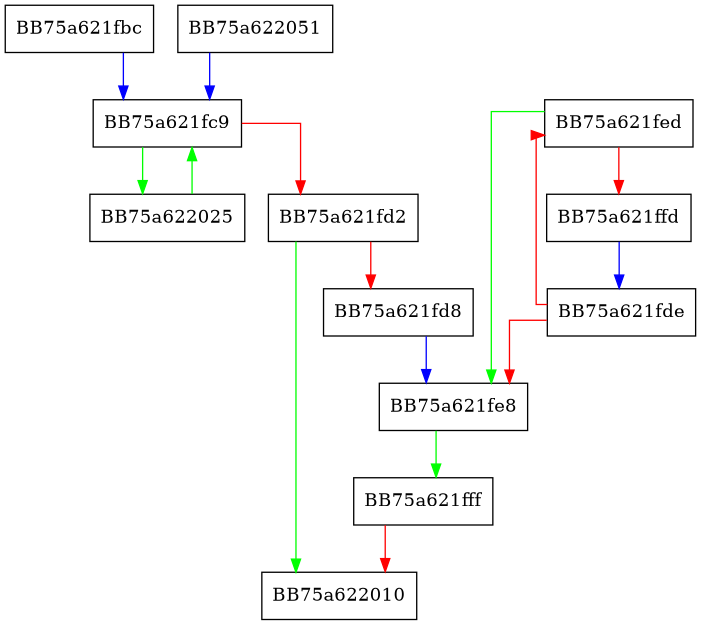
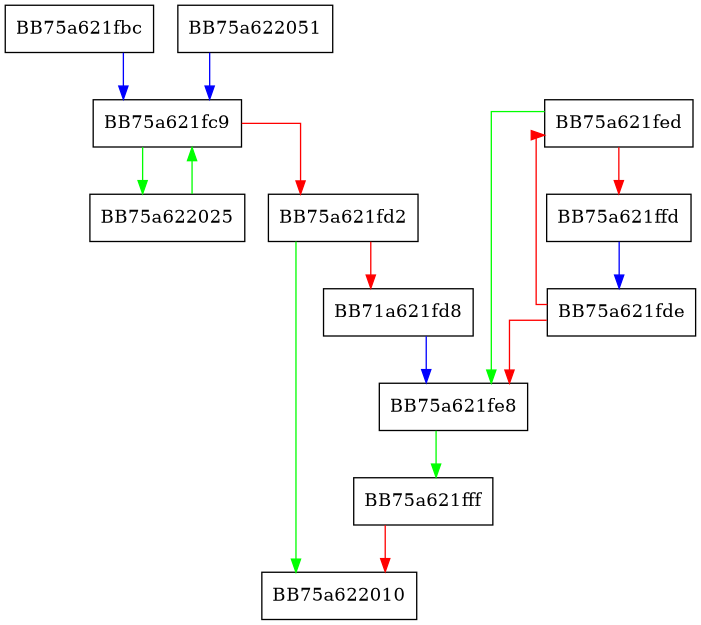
node "BB75a621fd8": label "BB75a621fd8" -> "BB71a621fd8"
